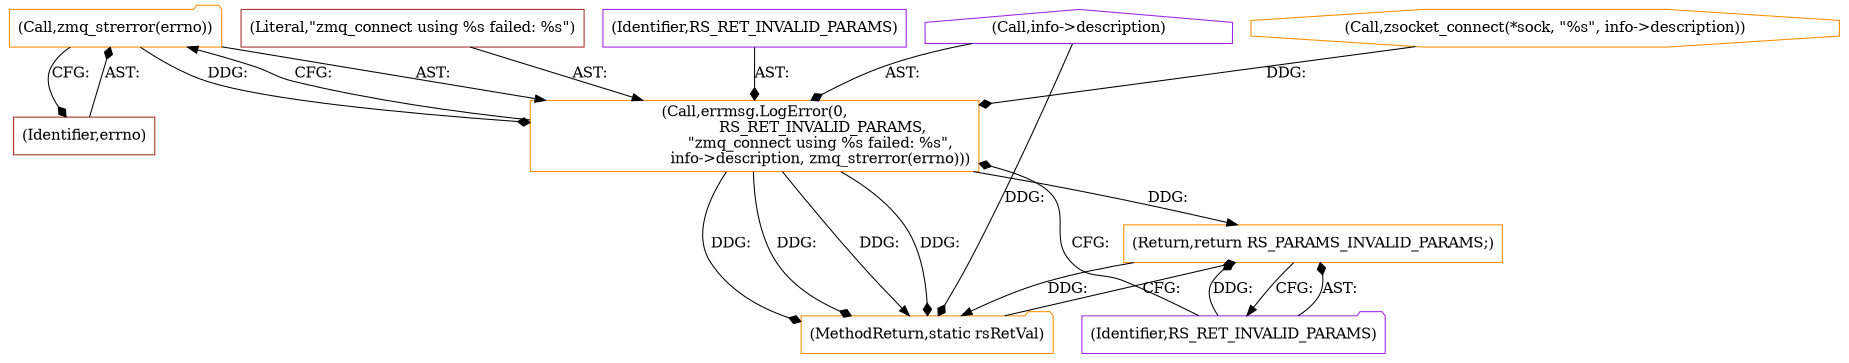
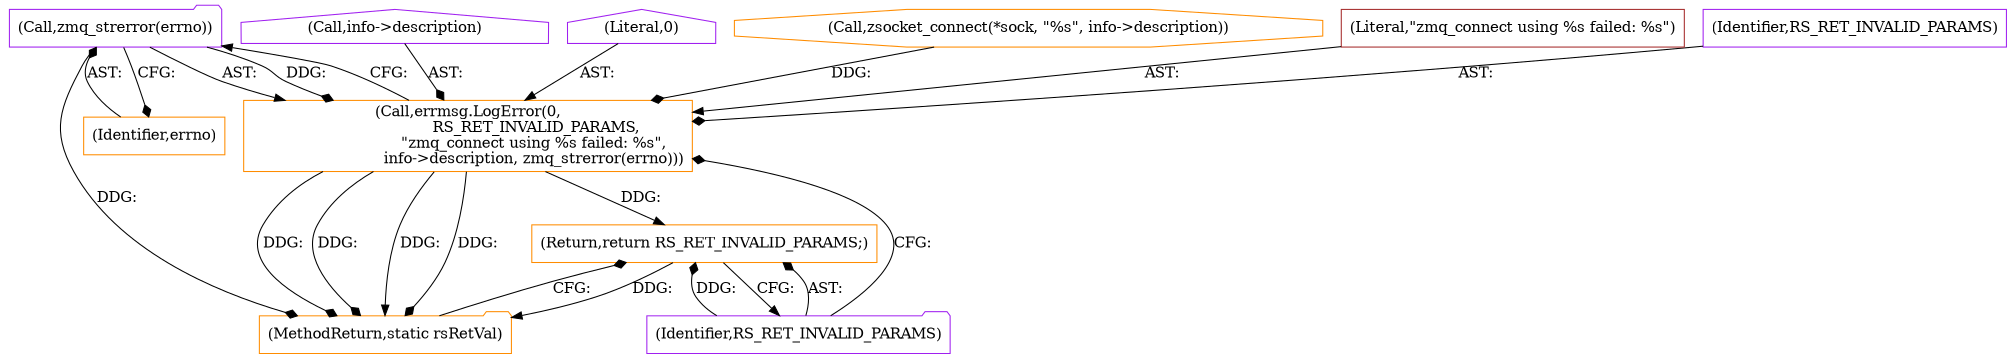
node "(Call,zmq_strerror(errno))": color darkorange -> purple
node "(Literal,0)": added
node "(Identifier,errno)": color brown -> darkorange
edge "(Call,info->description)" -> "(MethodReturn,static rsRetVal)": now "(Call,zmq_strerror(errno))" -> "(MethodReturn,static rsRetVal)"
node "(Return,return RS_PARAMS_INVALID_PARAMS;)": label "(Return,return RS_PARAMS_INVALID_PARAMS;)" -> "(Return,return RS_RET_INVALID_PARAMS;)"
